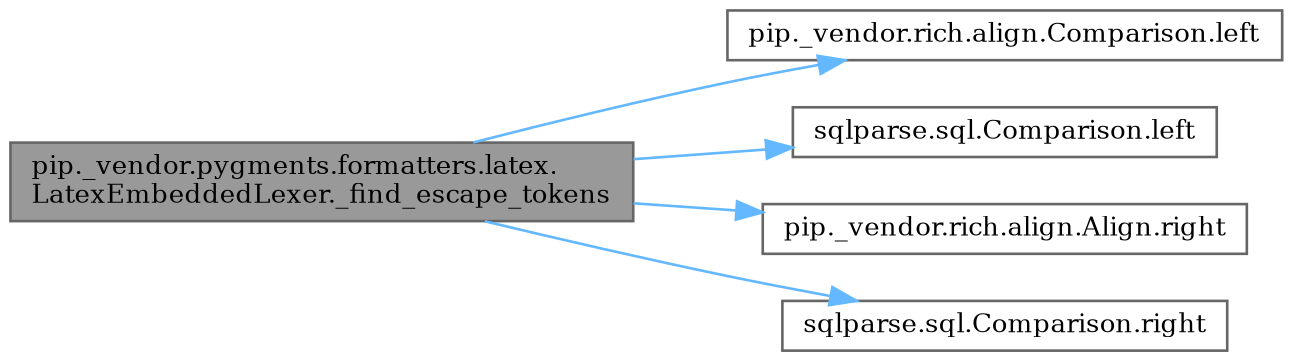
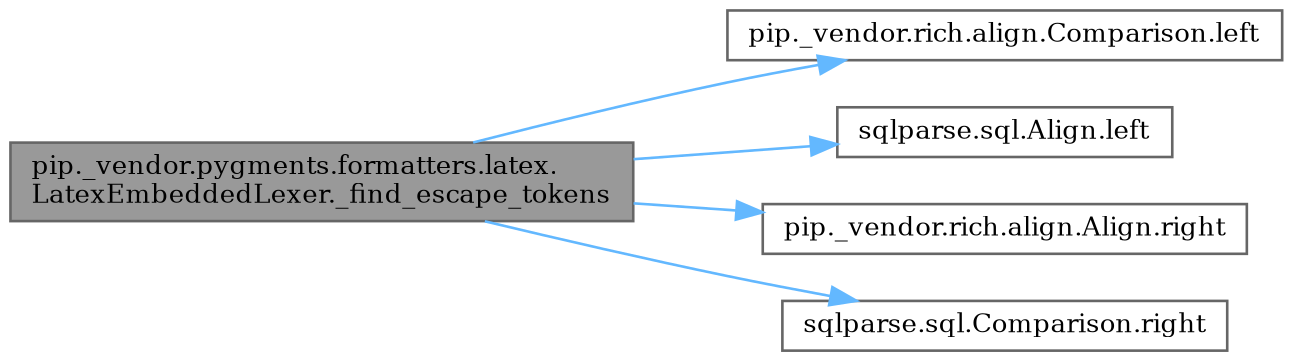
node "sqlparse.sql.Comparison.left": label "sqlparse.sql.Comparison.left" -> "sqlparse.sql.Align.left"
